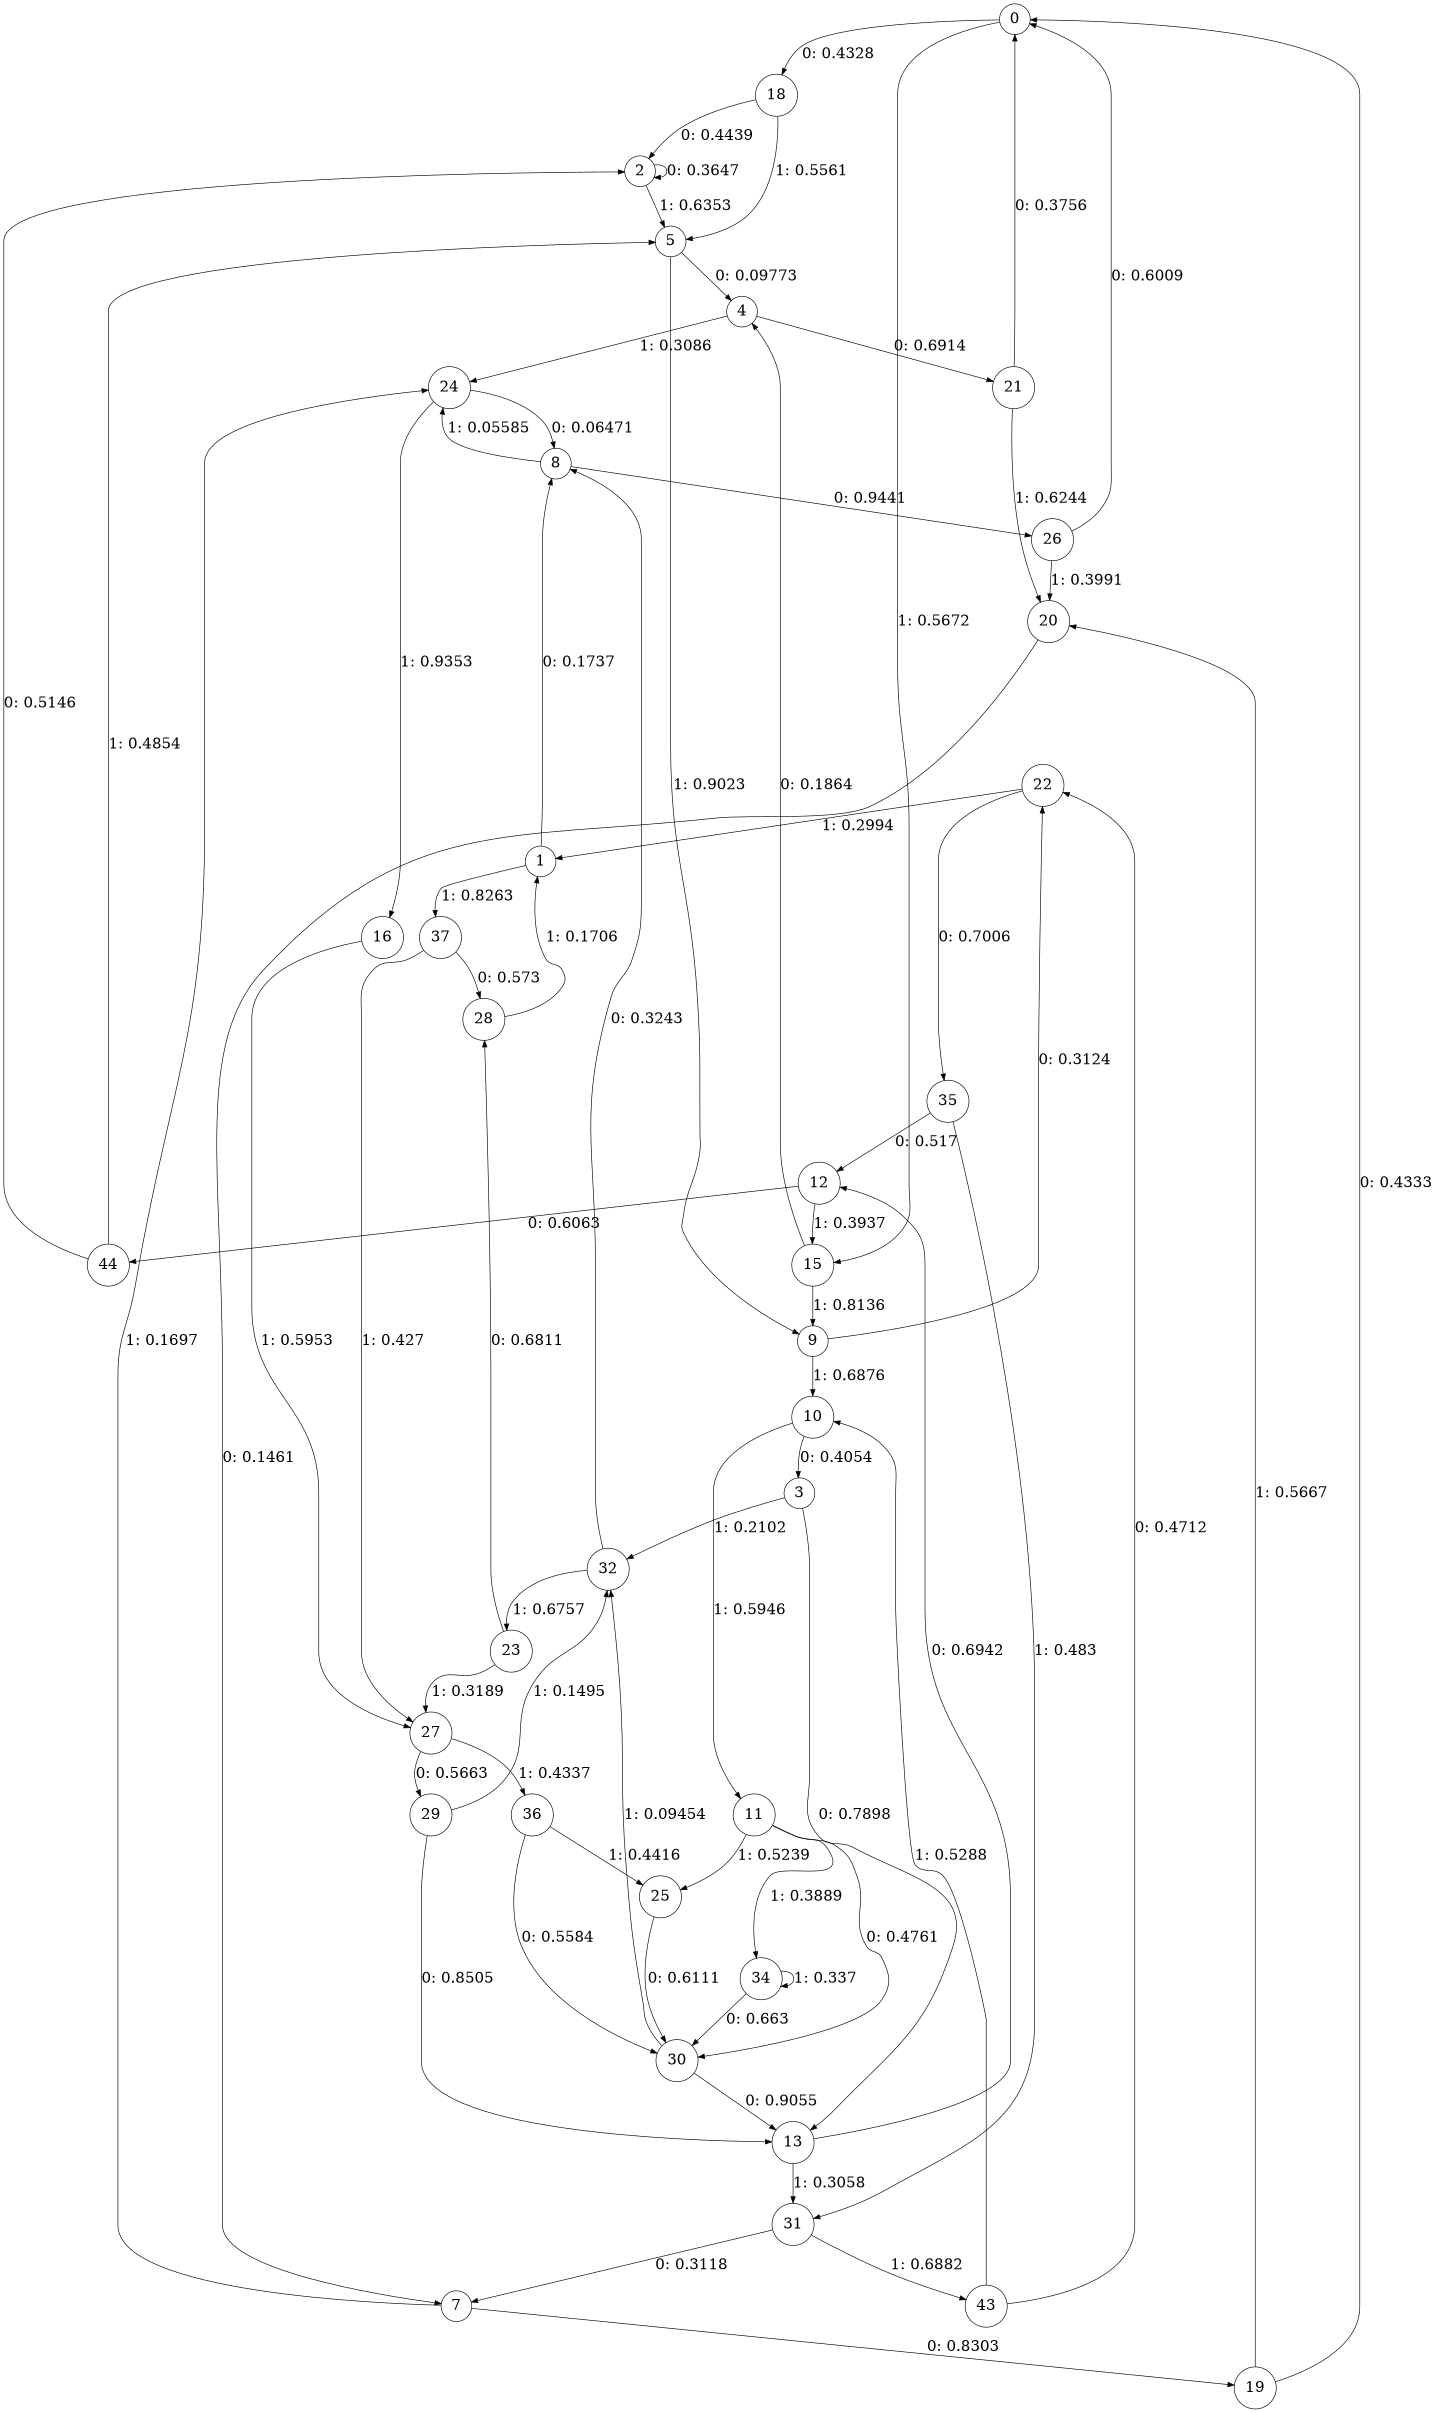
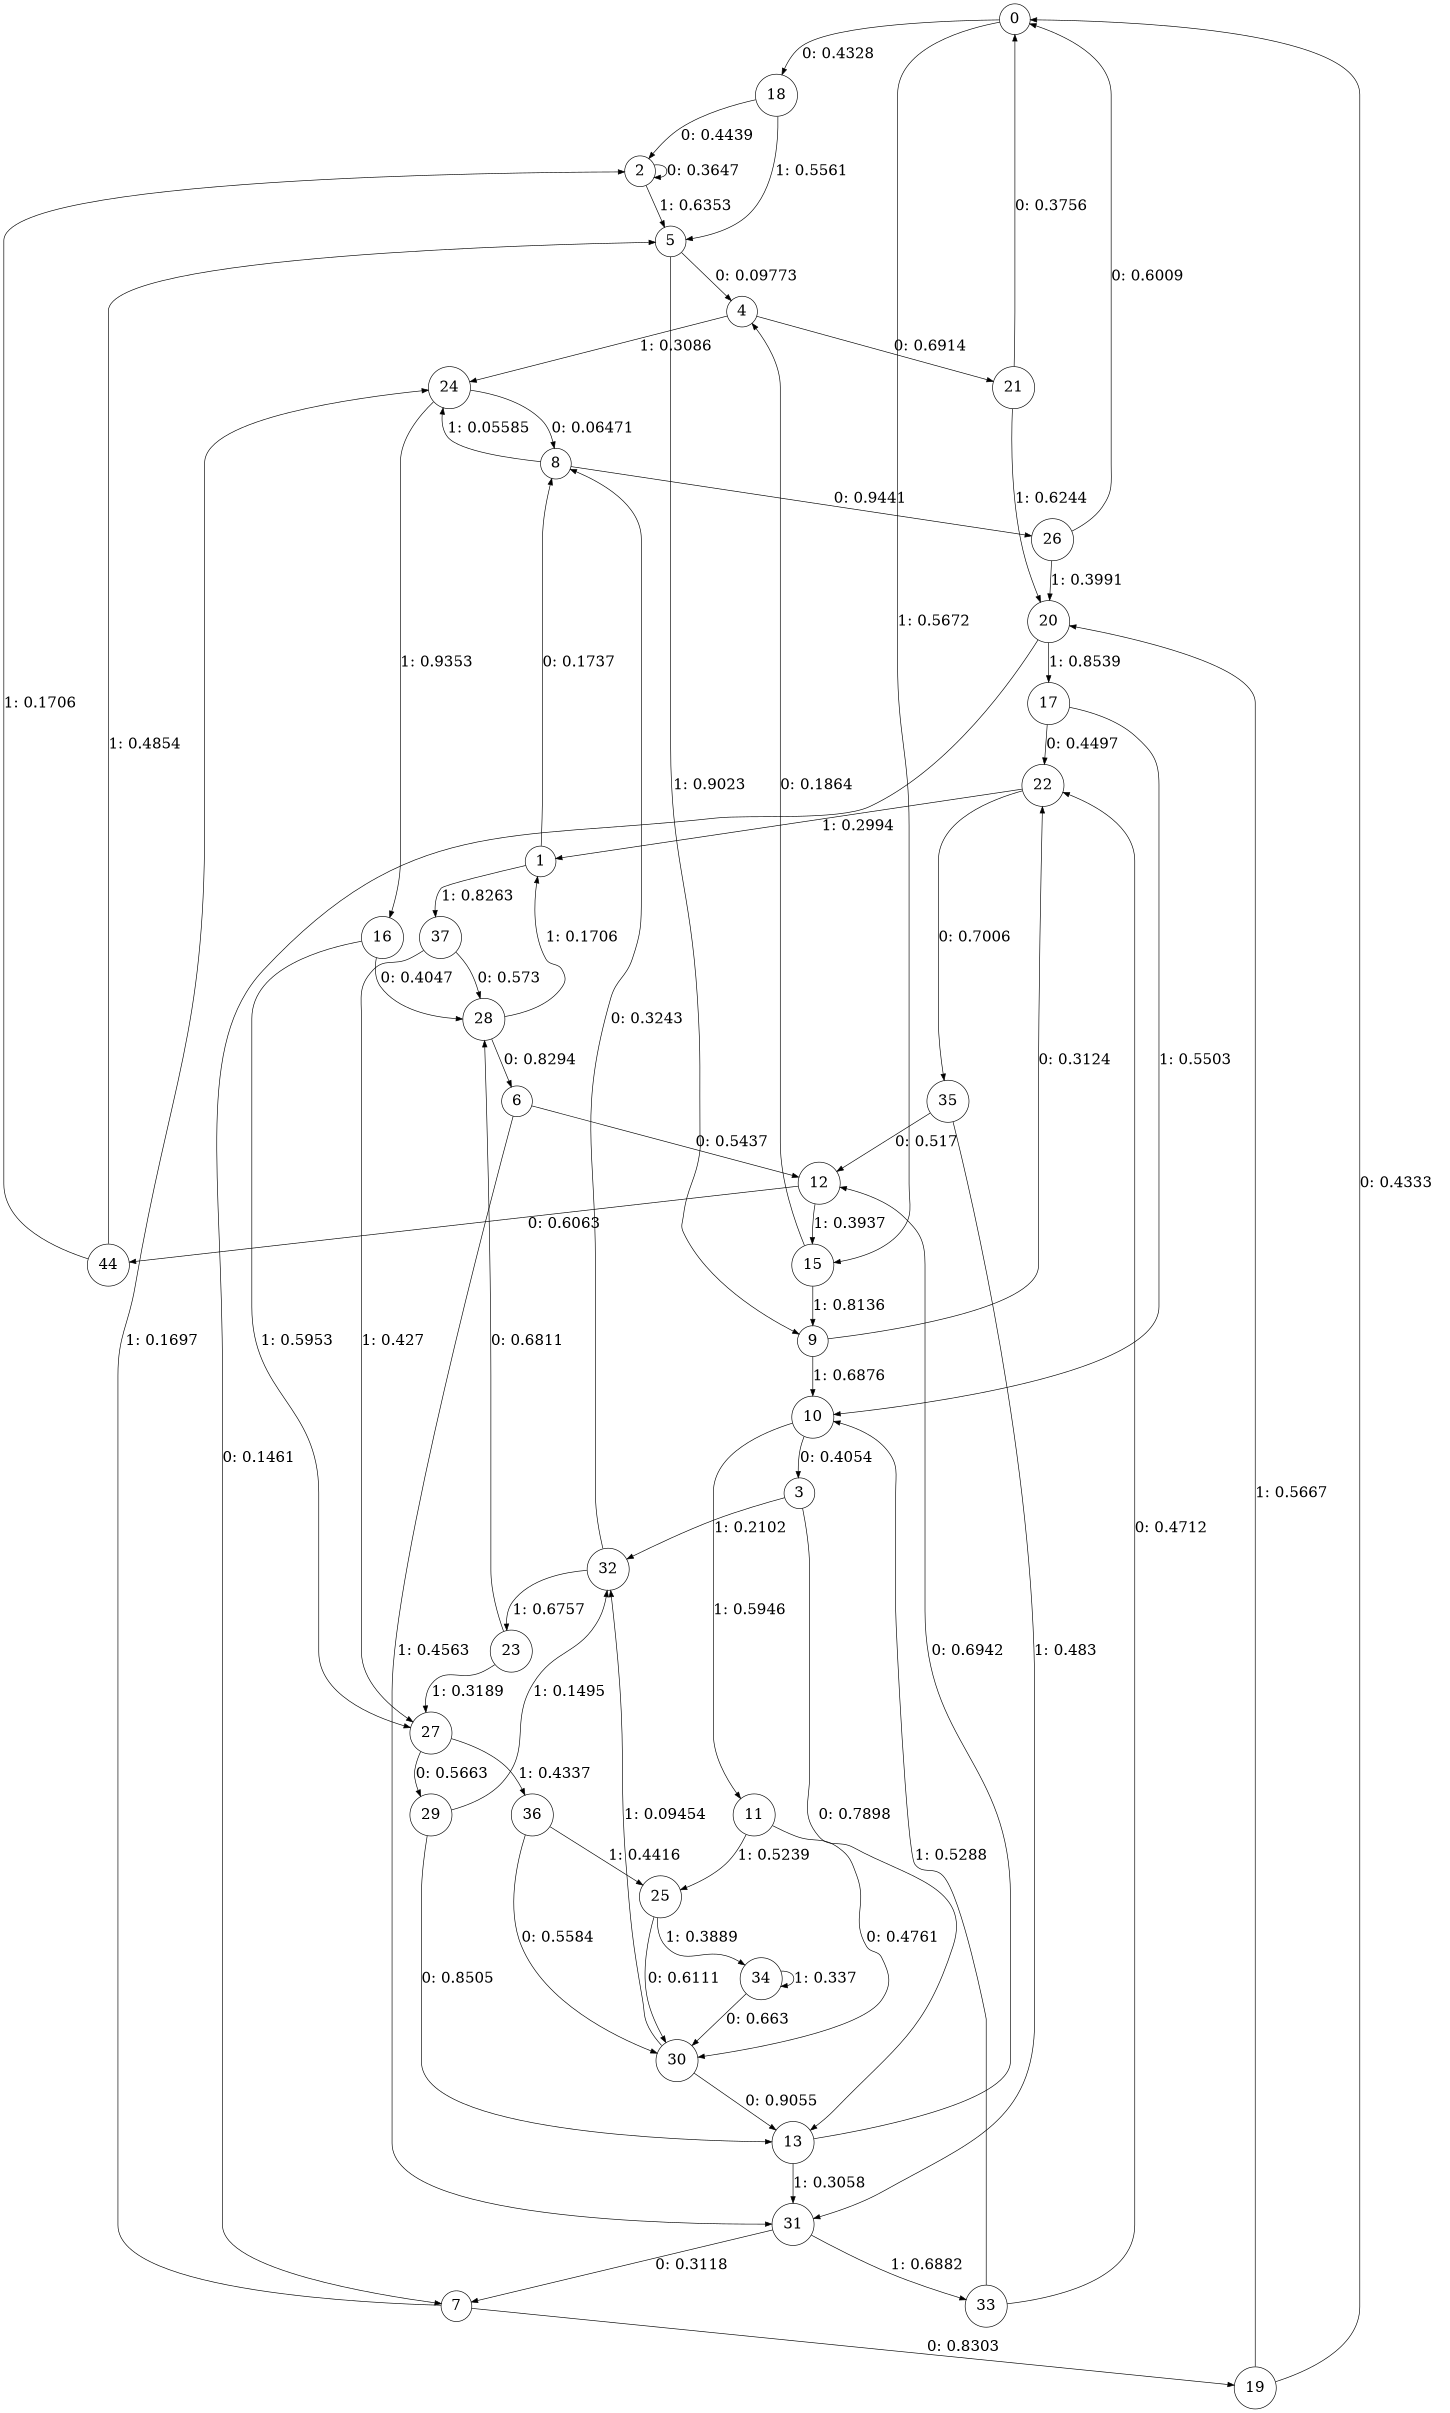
edge "44" -> "2": label "0: 0.5146   " -> "1: 0.1706   "
node "17": added
edge "16" -> "28": added, label "0: 0.4047"
node "6": added
edge "11" -> "34": now "25" -> "34"
node "43": label "43" -> "33"
